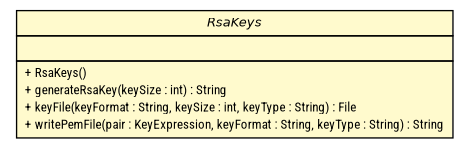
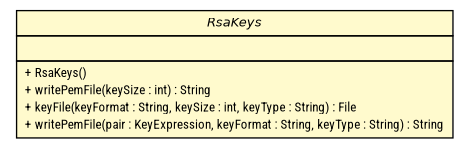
node "RsaKeys": text "+ generateRsaKey(keySize : int) : String" -> "+ writePemFile(keySize : int) : String"
